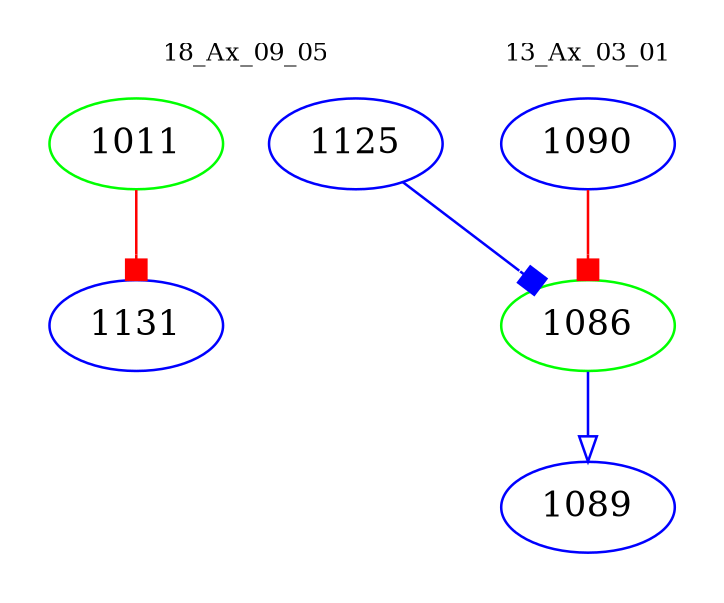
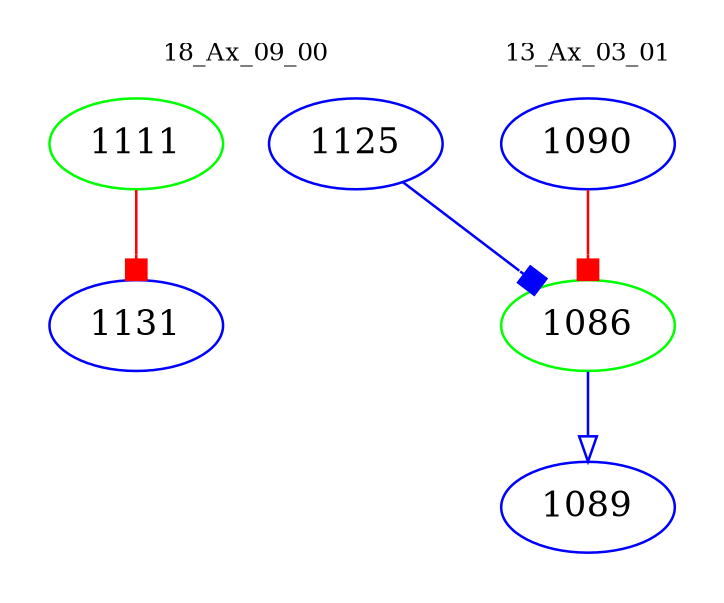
cluster "18_Ax_09_05": label "18_Ax_09_05" -> "18_Ax_09_00"
node "1011": label "1011" -> "1111"
